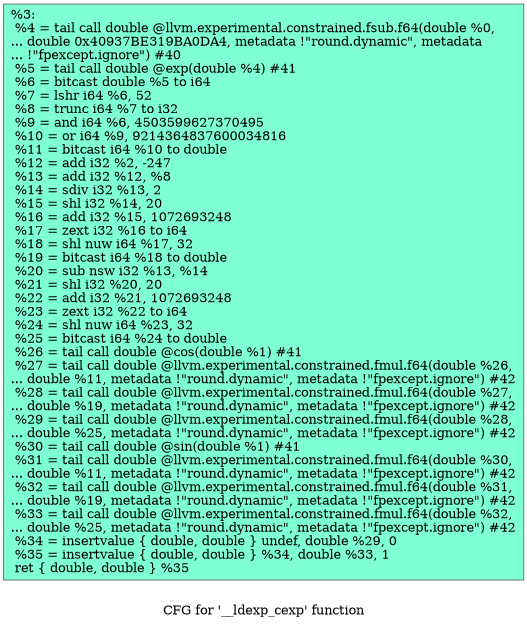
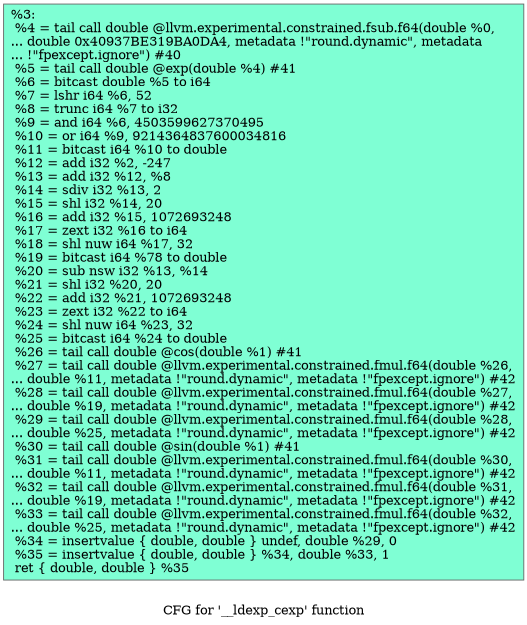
node "%3:": text "%19 = bitcast i64 %18 to double" -> "%19 = bitcast i64 %78 to double"
